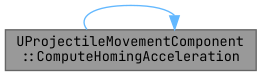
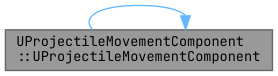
node "UProjectileMovementComponent ::ComputeHomingAcceleration": label "UProjectileMovementComponent ::ComputeHomingAcceleration" -> "UProjectileMovementComponent ::UProjectileMovementComponent"
